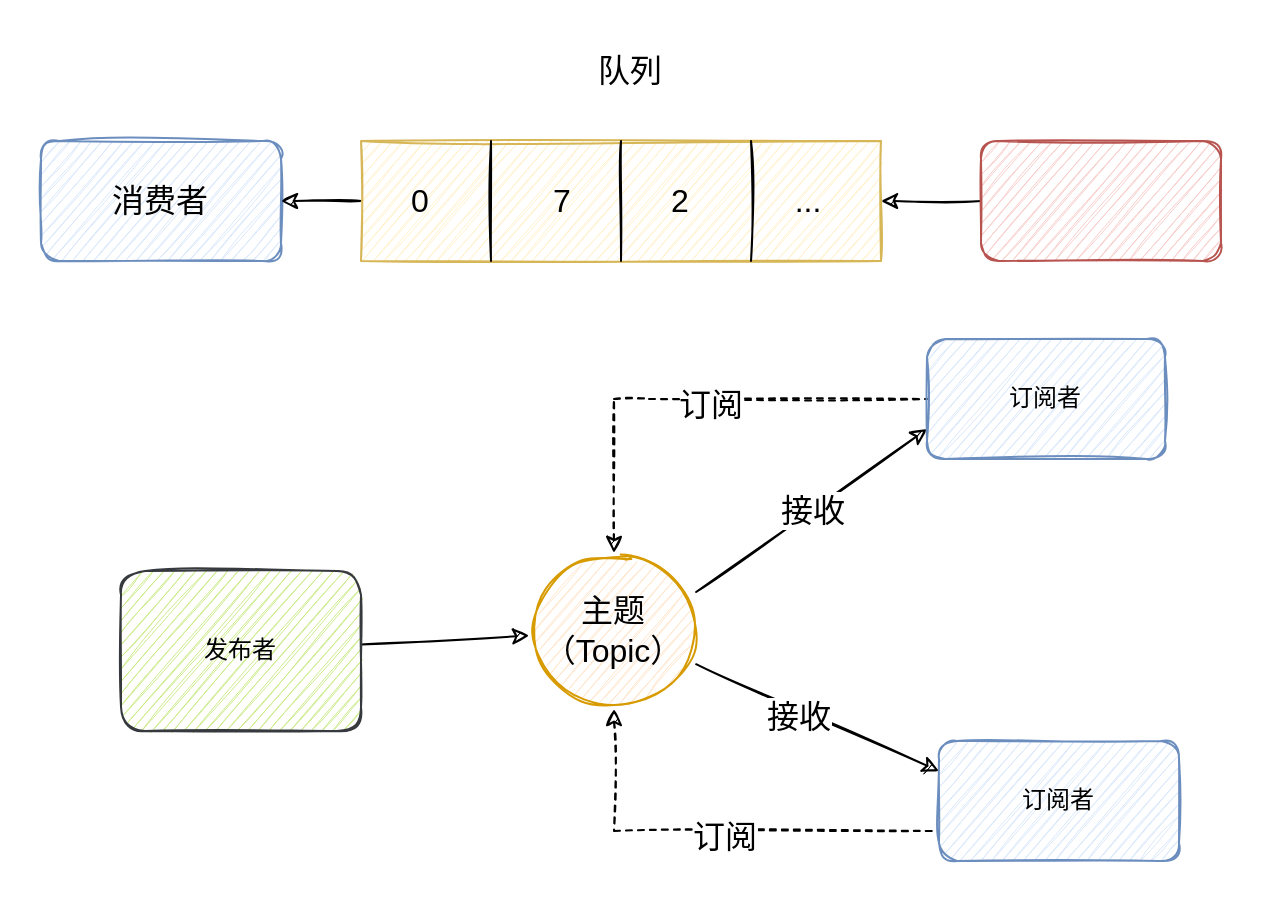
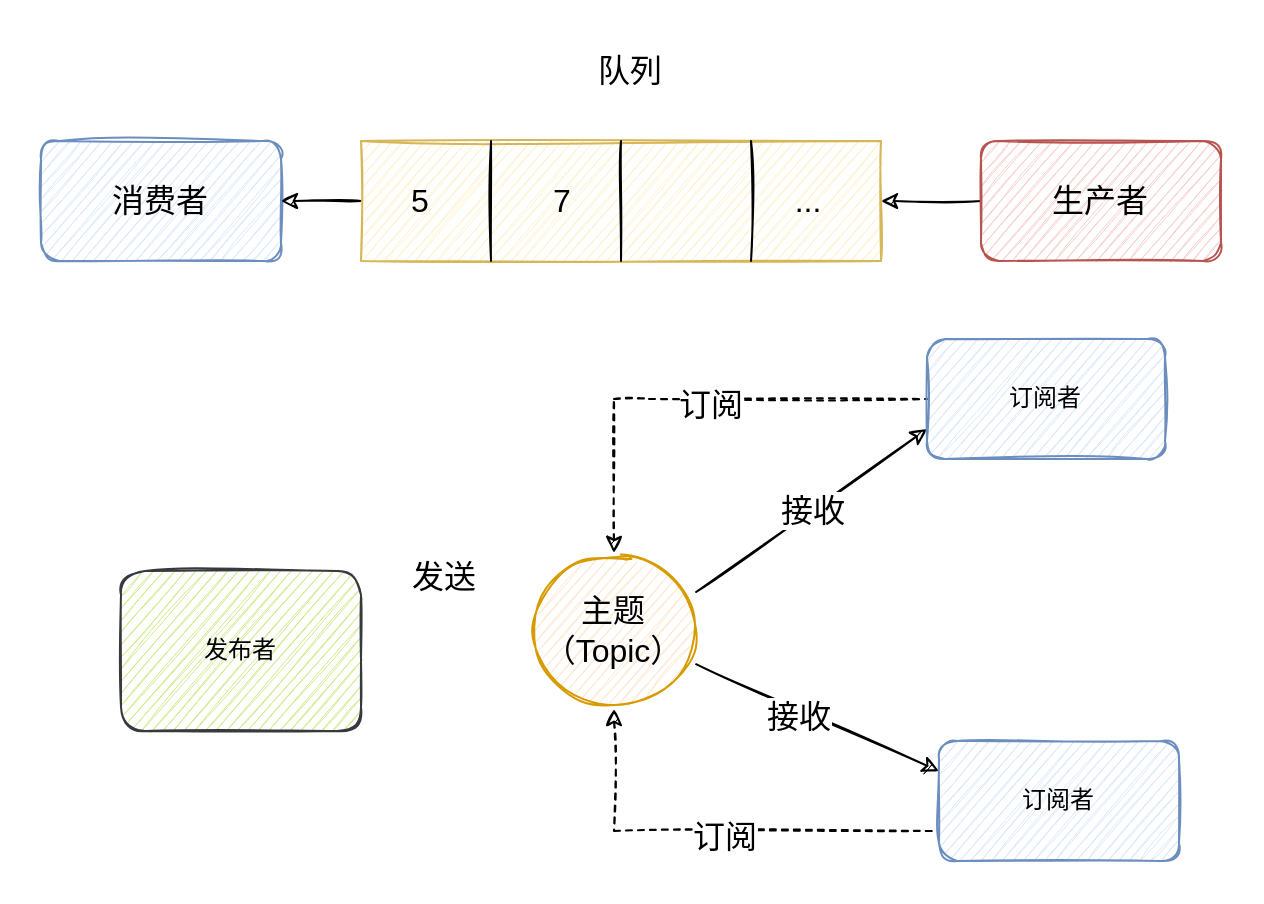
node "0": label "0" -> "5"
node "2": removed
node "生产者": added
node "发送": added
edge "发布者" -> "主题 （Topic）": removed
